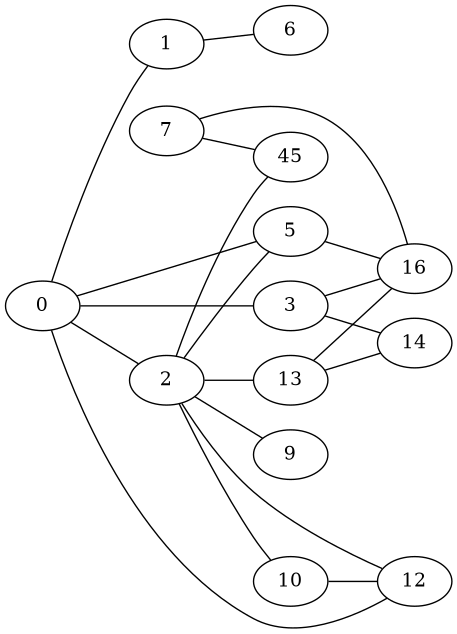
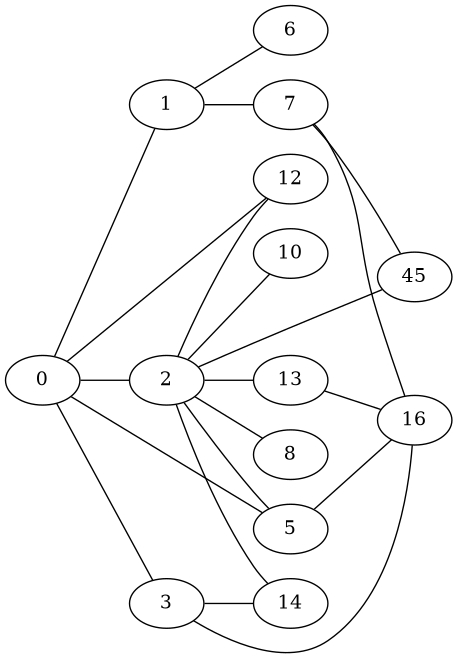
edge "1" -- "7": added
edge "14" -- "13": now "14" -- "2"
node "9": label "9" -> "8"
edge "10" -- "12": removed
